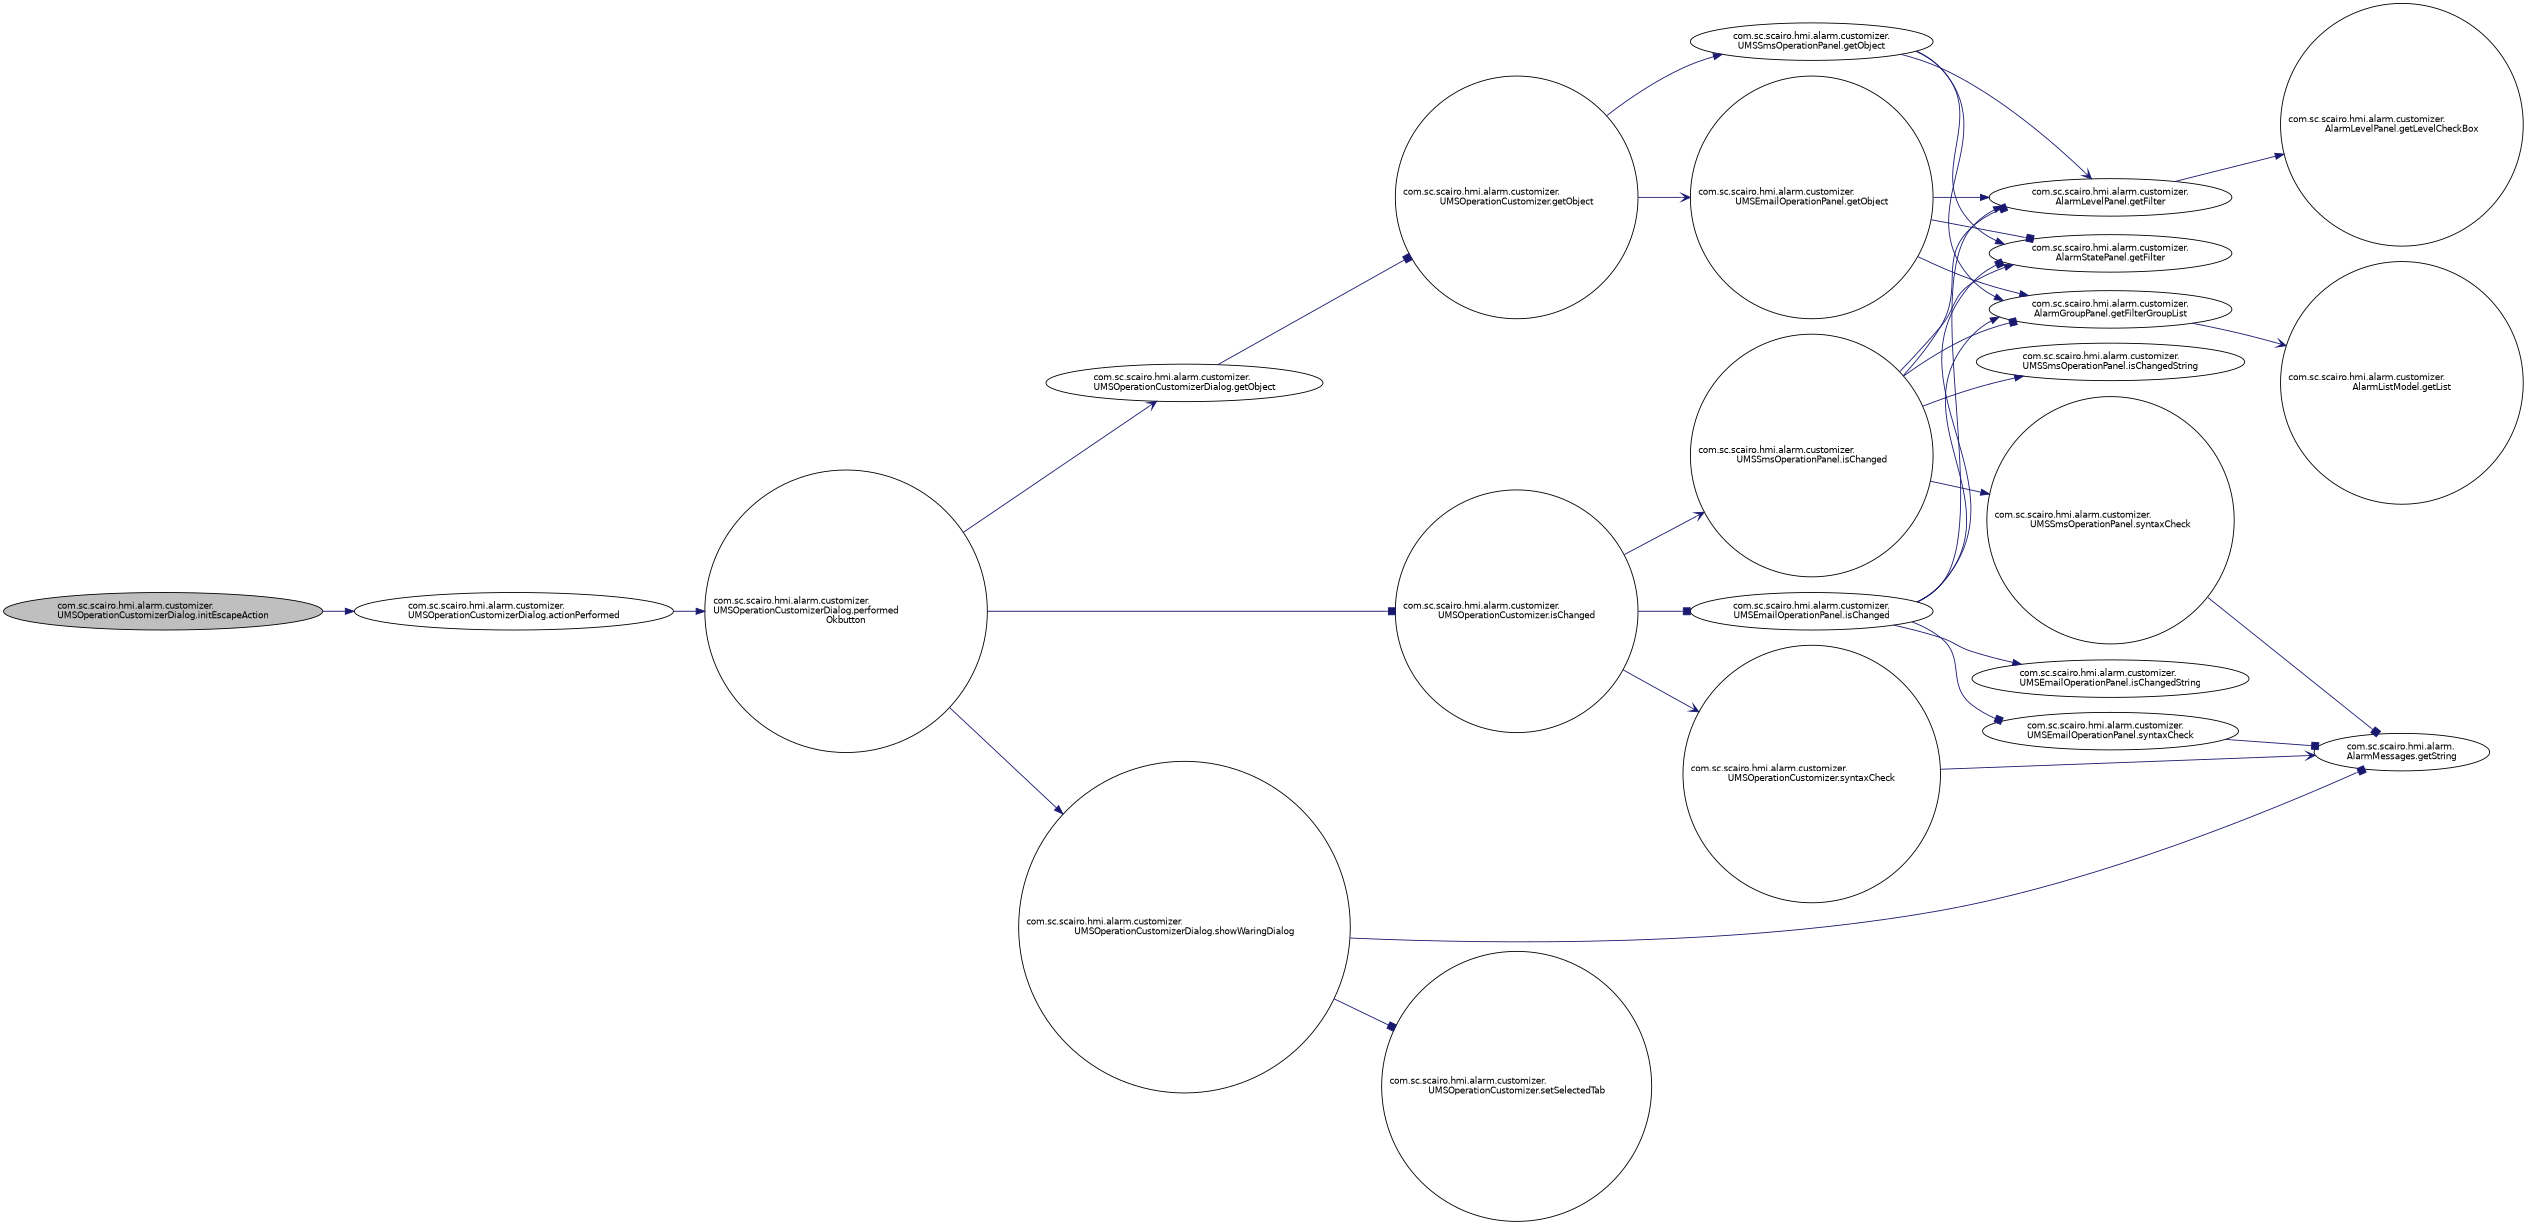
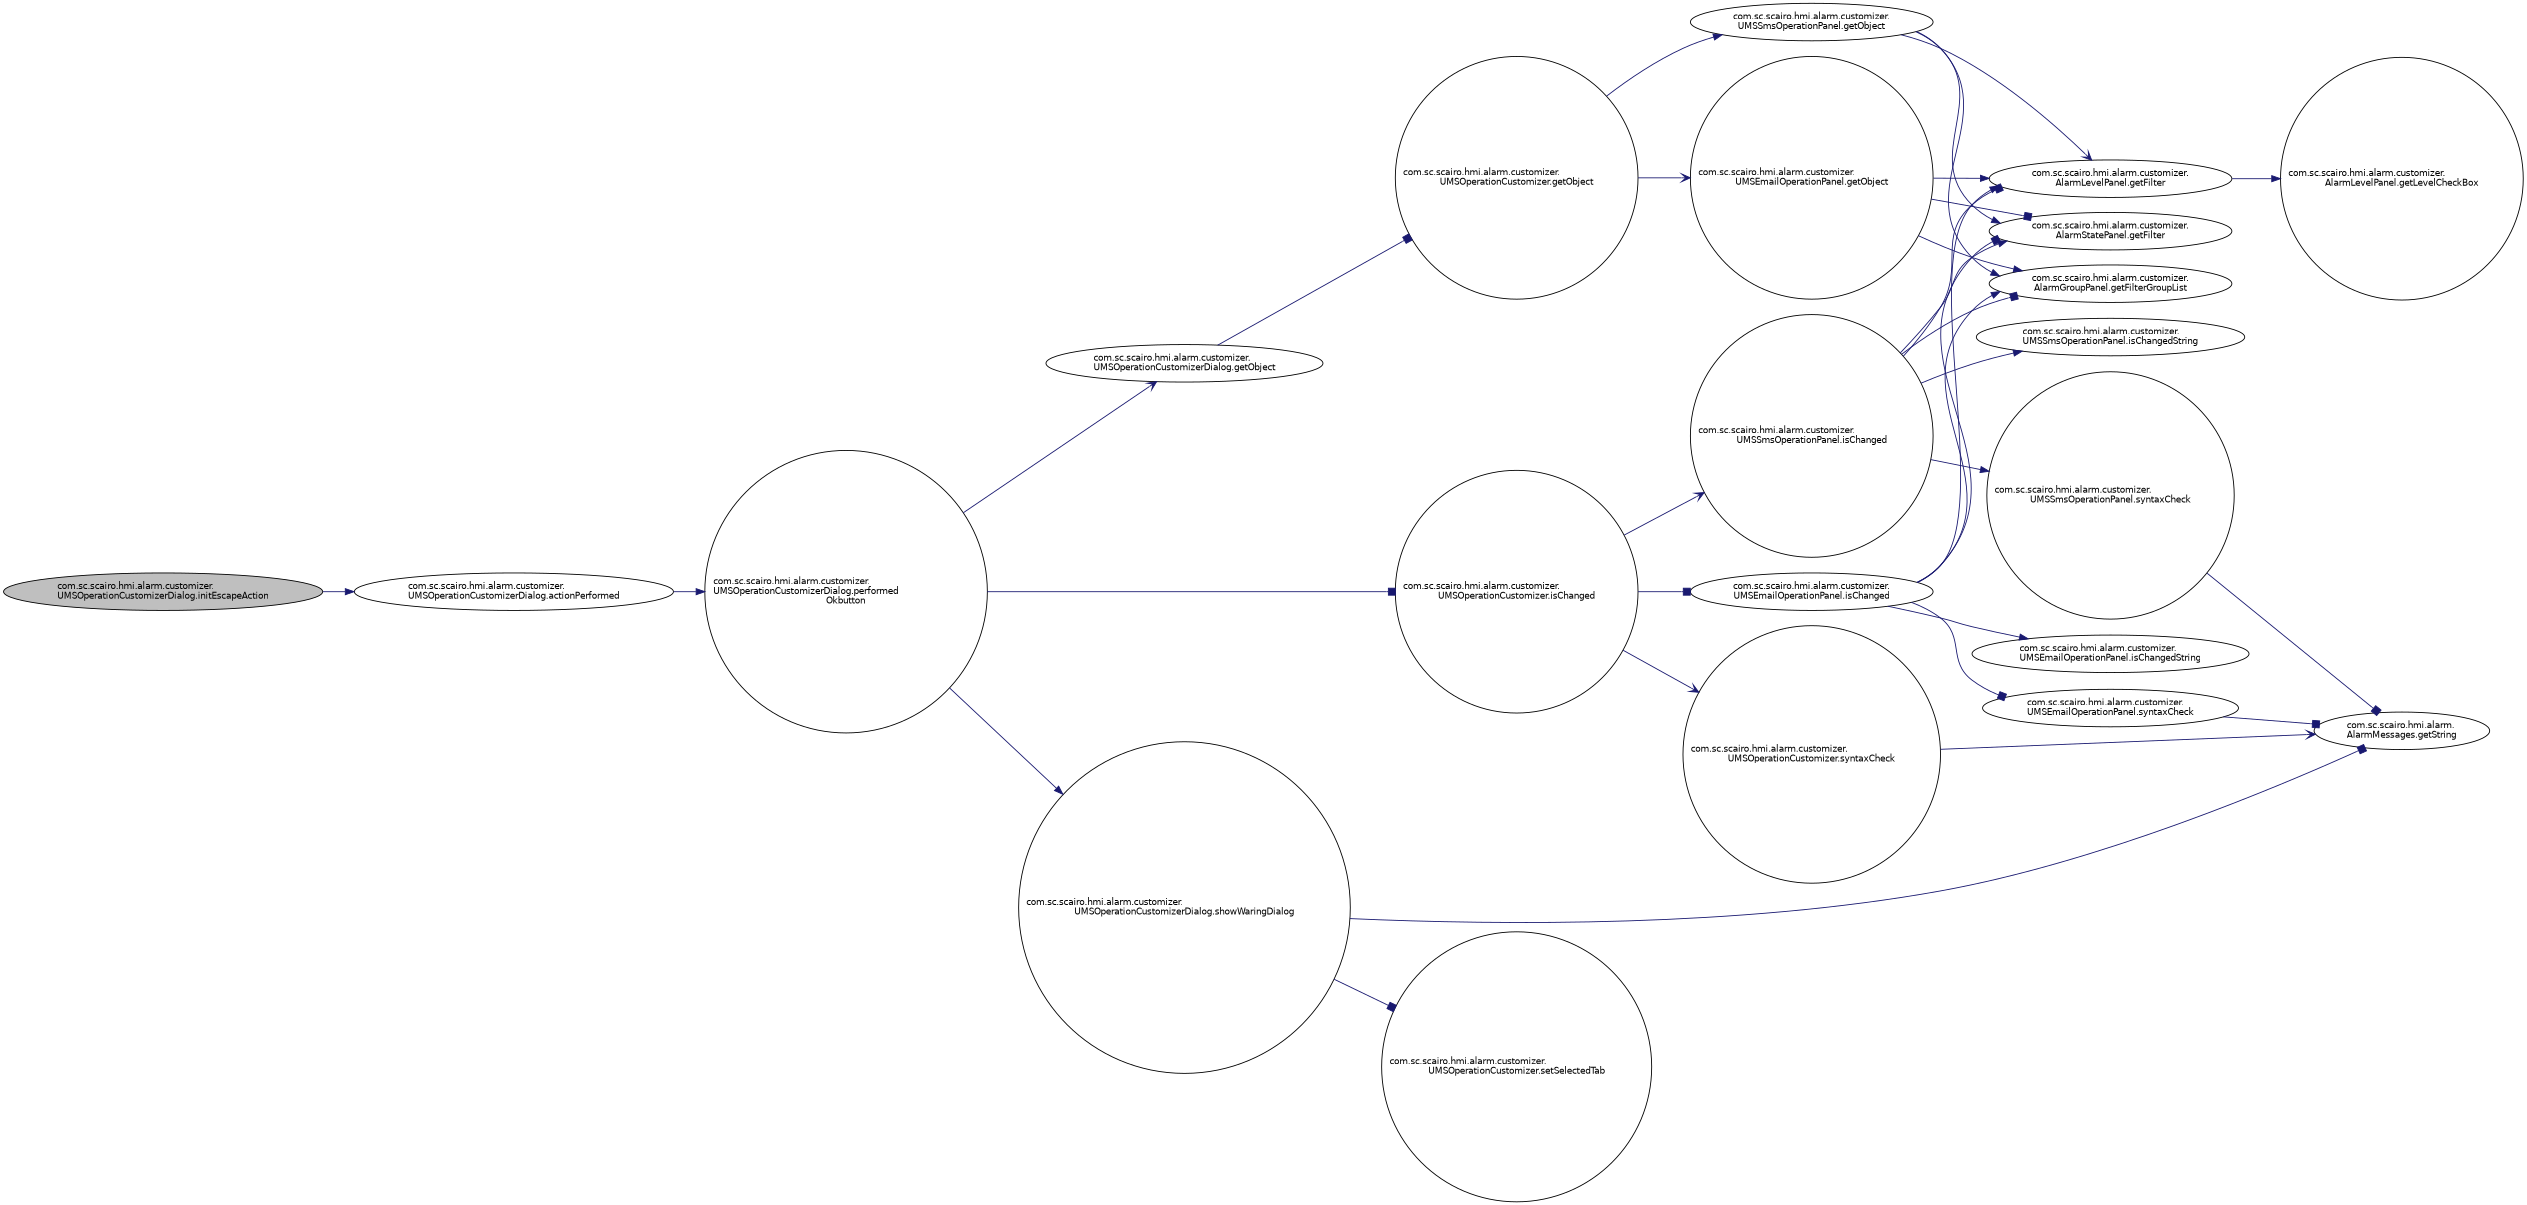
node "com.sc.scairo.hmi.alarm.customizer. AlarmListModel.getList": removed
